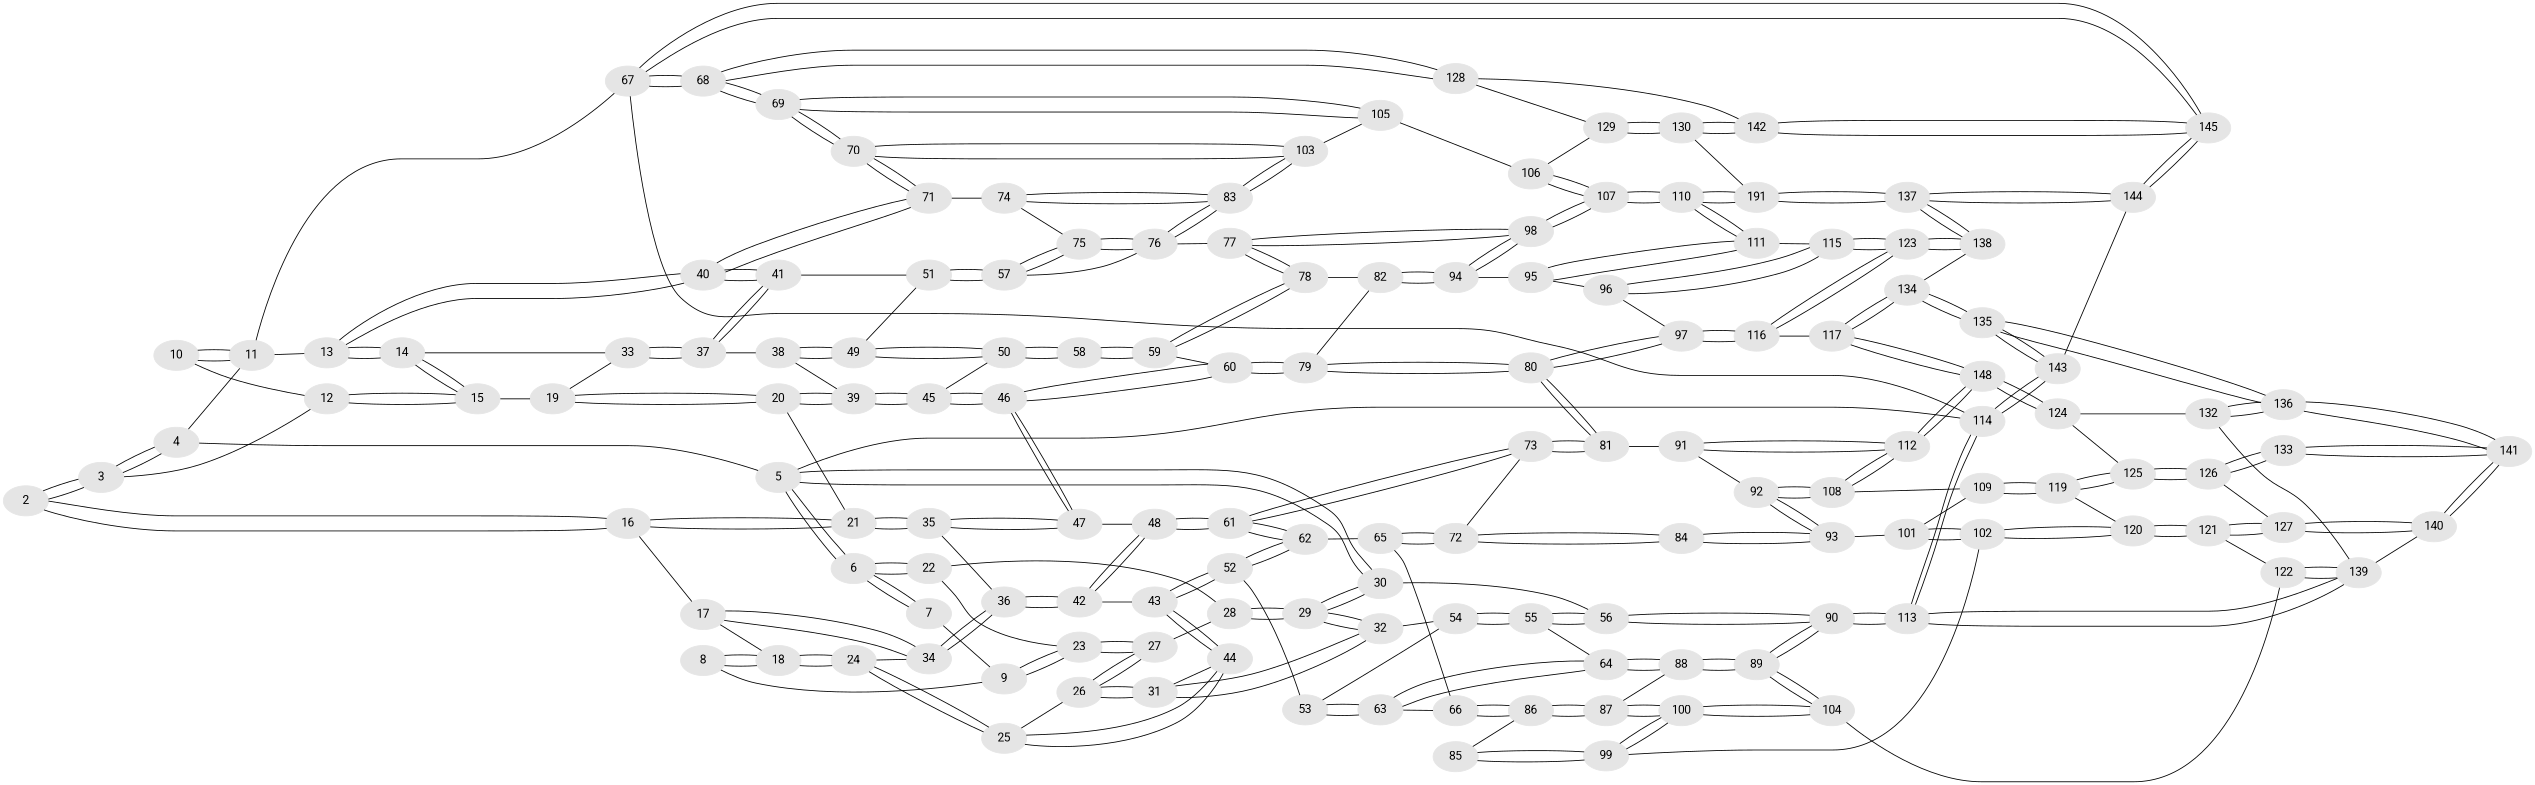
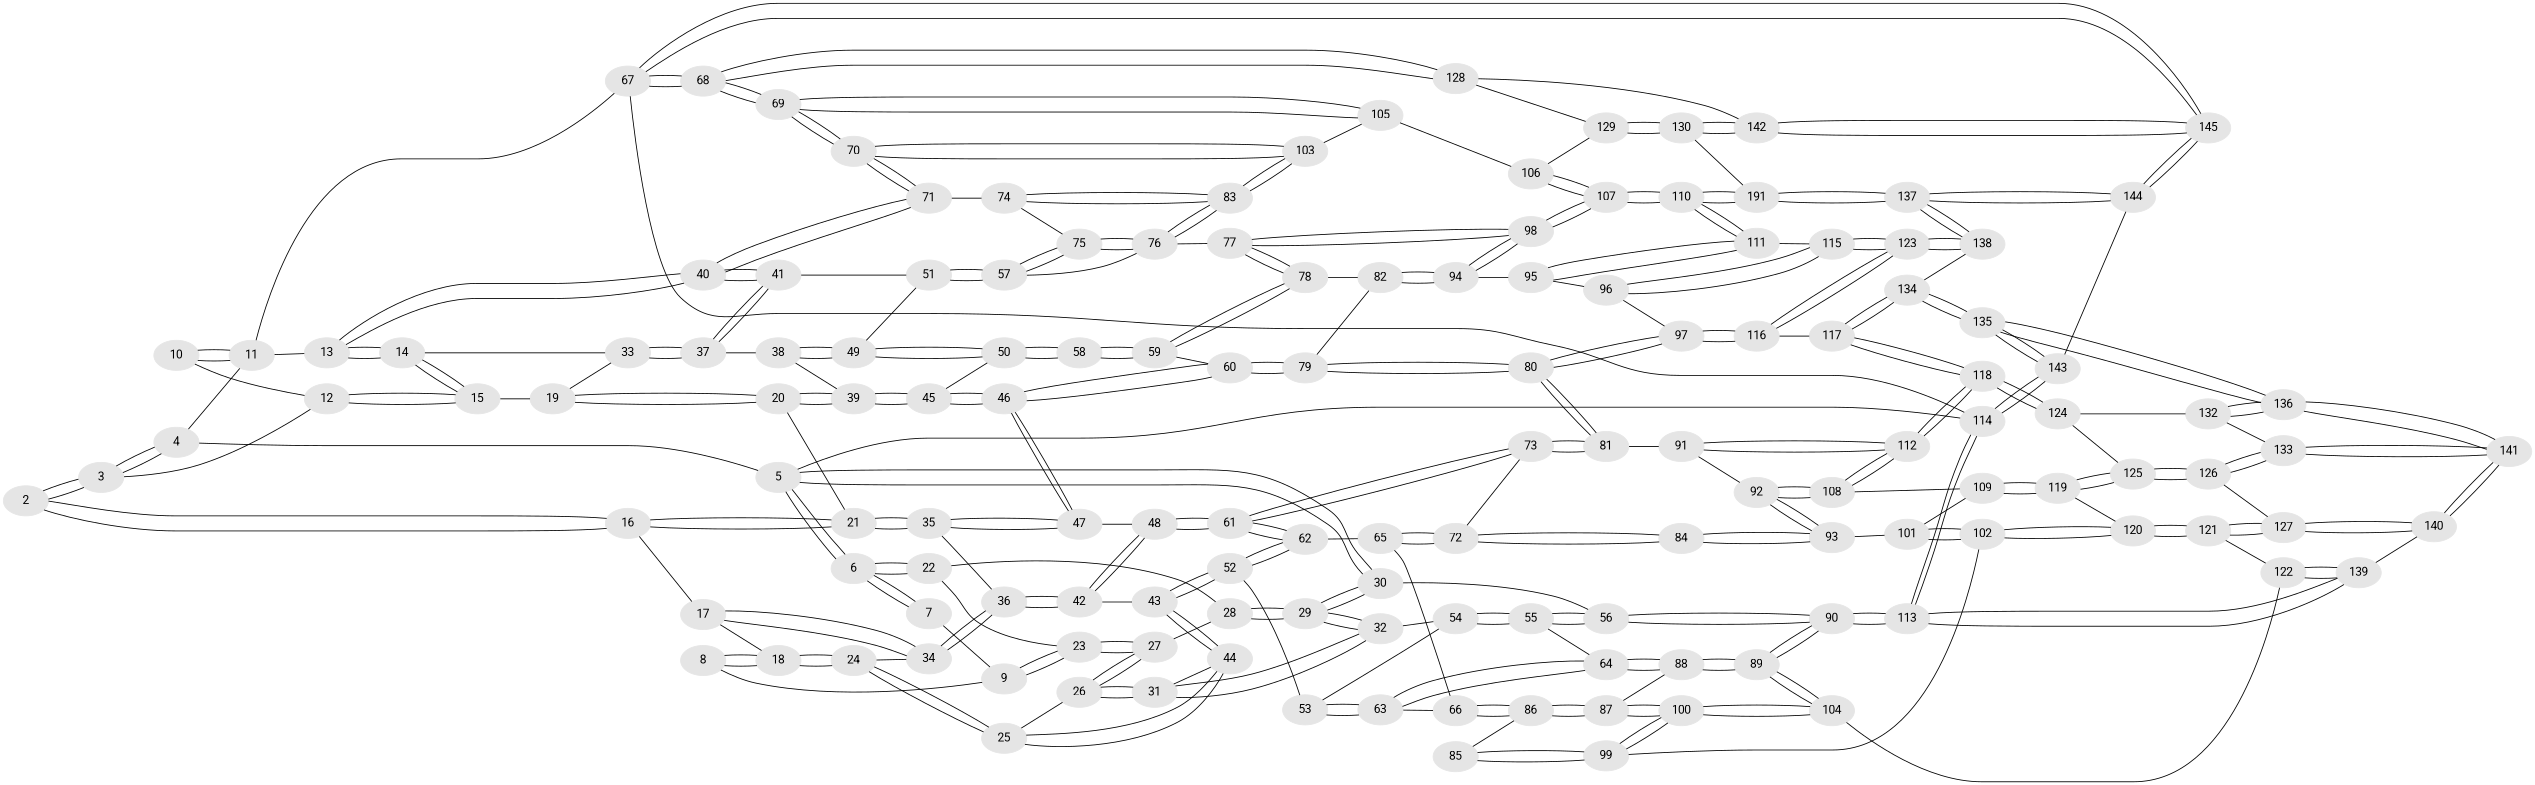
node "148": label "148" -> "118"
edge "132" -- "139": now "132" -- "133"
